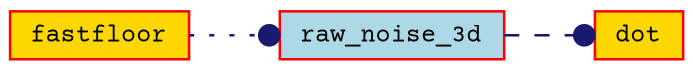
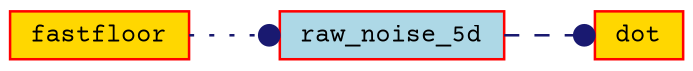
node "raw_noise_3d": label "raw_noise_3d" -> "raw_noise_5d"
